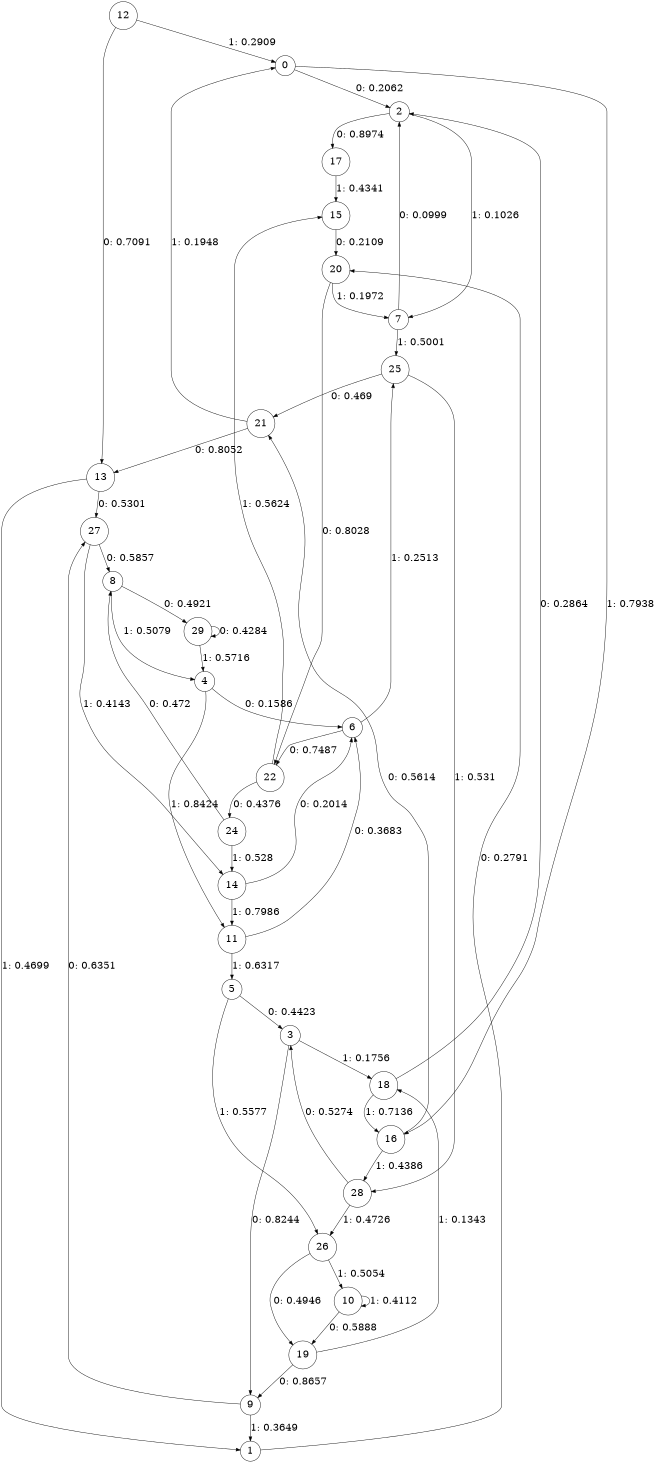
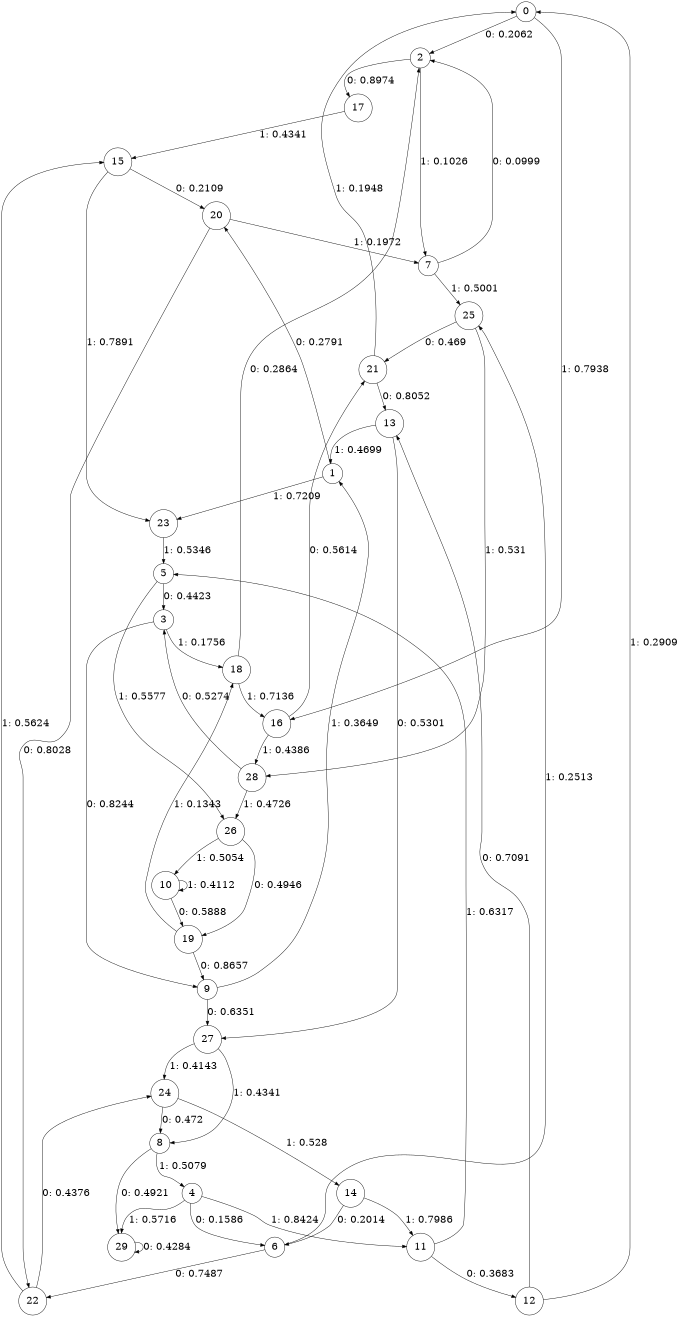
node "23": added
edge "27" -> "8": label "0: 0.5857   " -> "1: 0.4341   "
edge "29" -> "4": reversed
edge "27" -> "14": now "27" -> "24"
edge "11" -> "6": now "11" -> "12"
